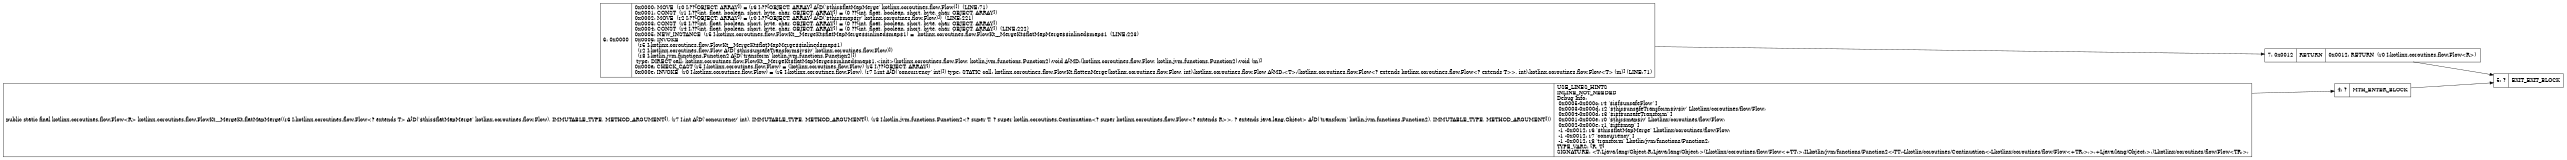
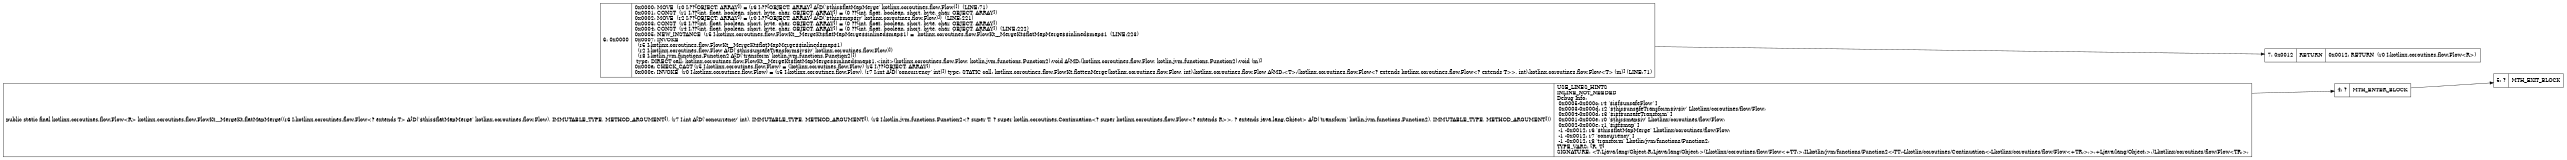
node "6: 0x0000": text "0x0006: INVOKE" -> "0x0007: INVOKE"
edge "7: 0x0012" -> "5: ?": removed
node "5: ?": text "EXIT_EXIT_BLOCK" -> "MTH_EXIT_BLOCK"
